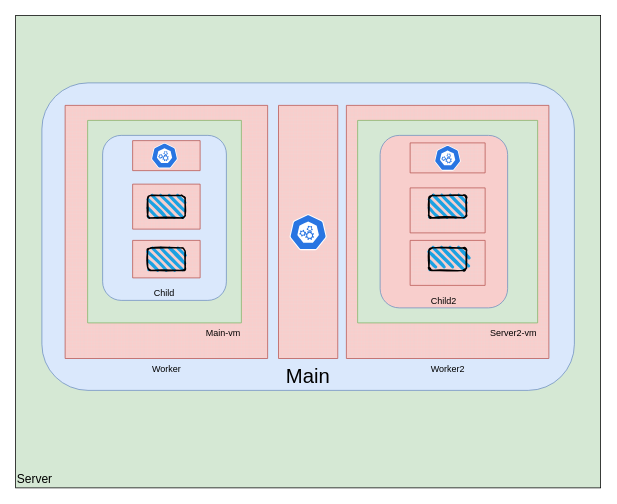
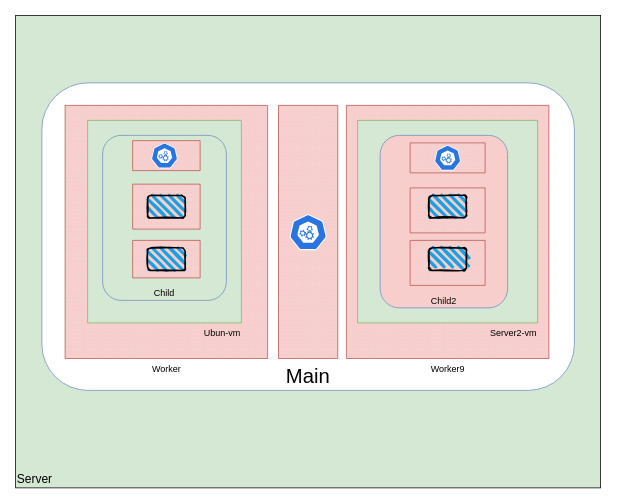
node "Child": fillcolor #dae8fc -> #d5e8d4
node "Main-vm": label "Main-vm" -> "Ubun-vm"
node "Worker2": label "Worker2" -> "Worker9"
node "Main": fillcolor #dae8fc -> #ffffff
